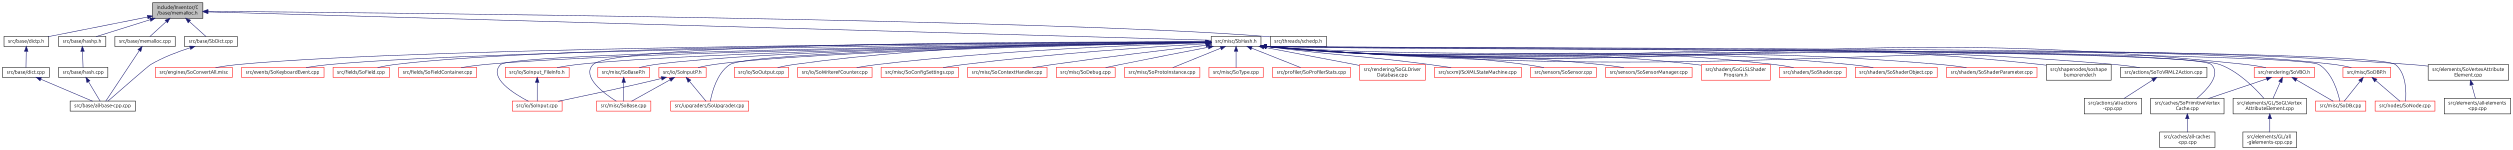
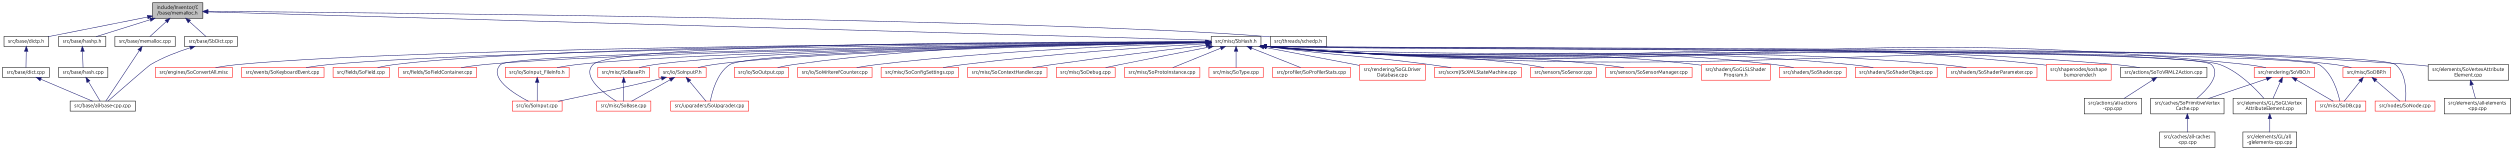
node "src/shapenodes/soshape _bumprender.h": color black -> red
